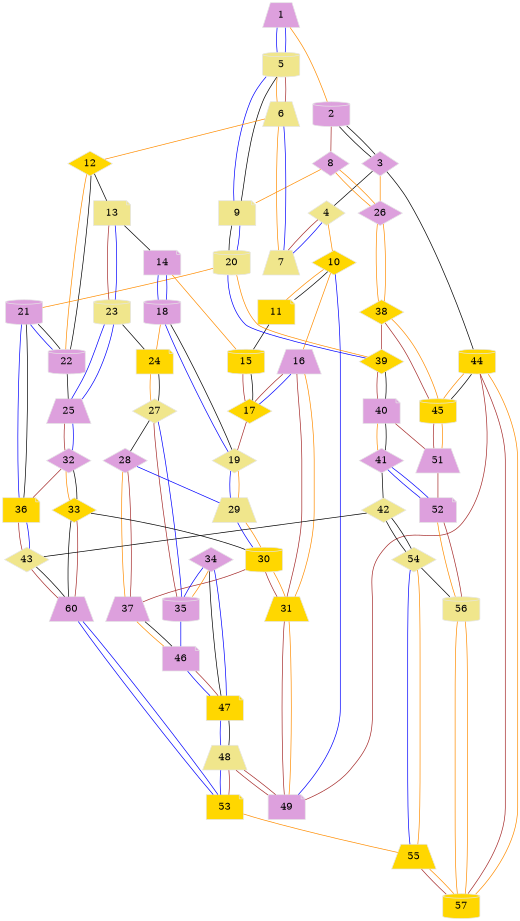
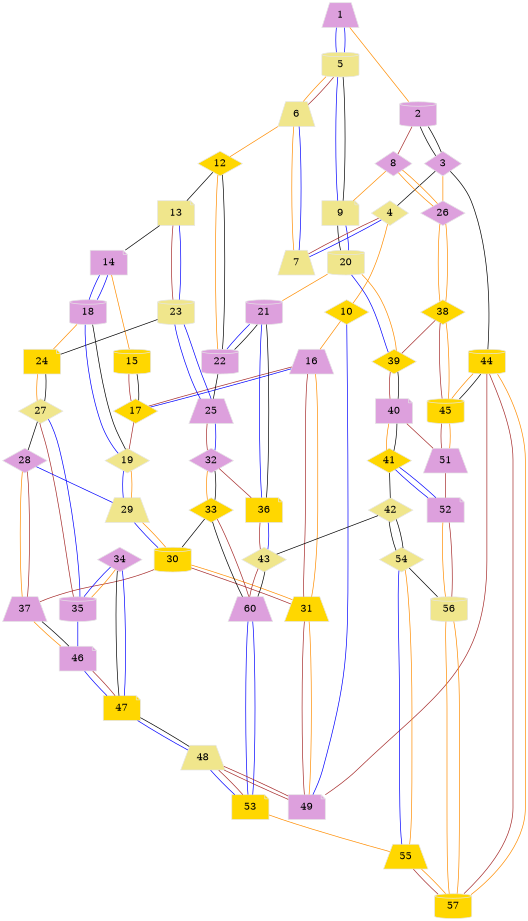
node "11": removed
node "41": fillcolor plum -> gold
